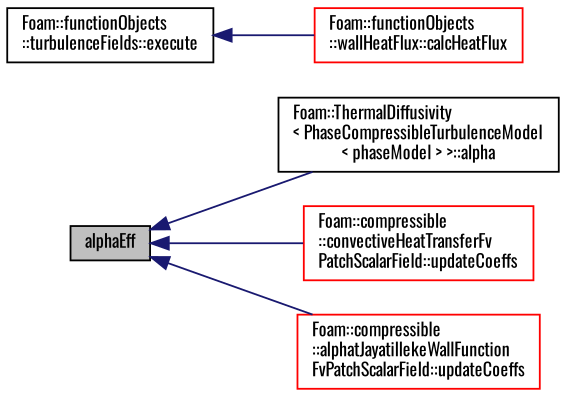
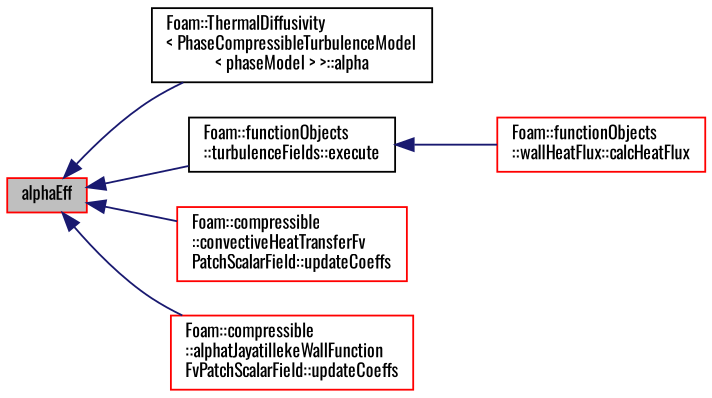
edge "Foam::functionObjects ::turbulenceFields::execute" -> "alphaEff": added
node "alphaEff": color black -> red
